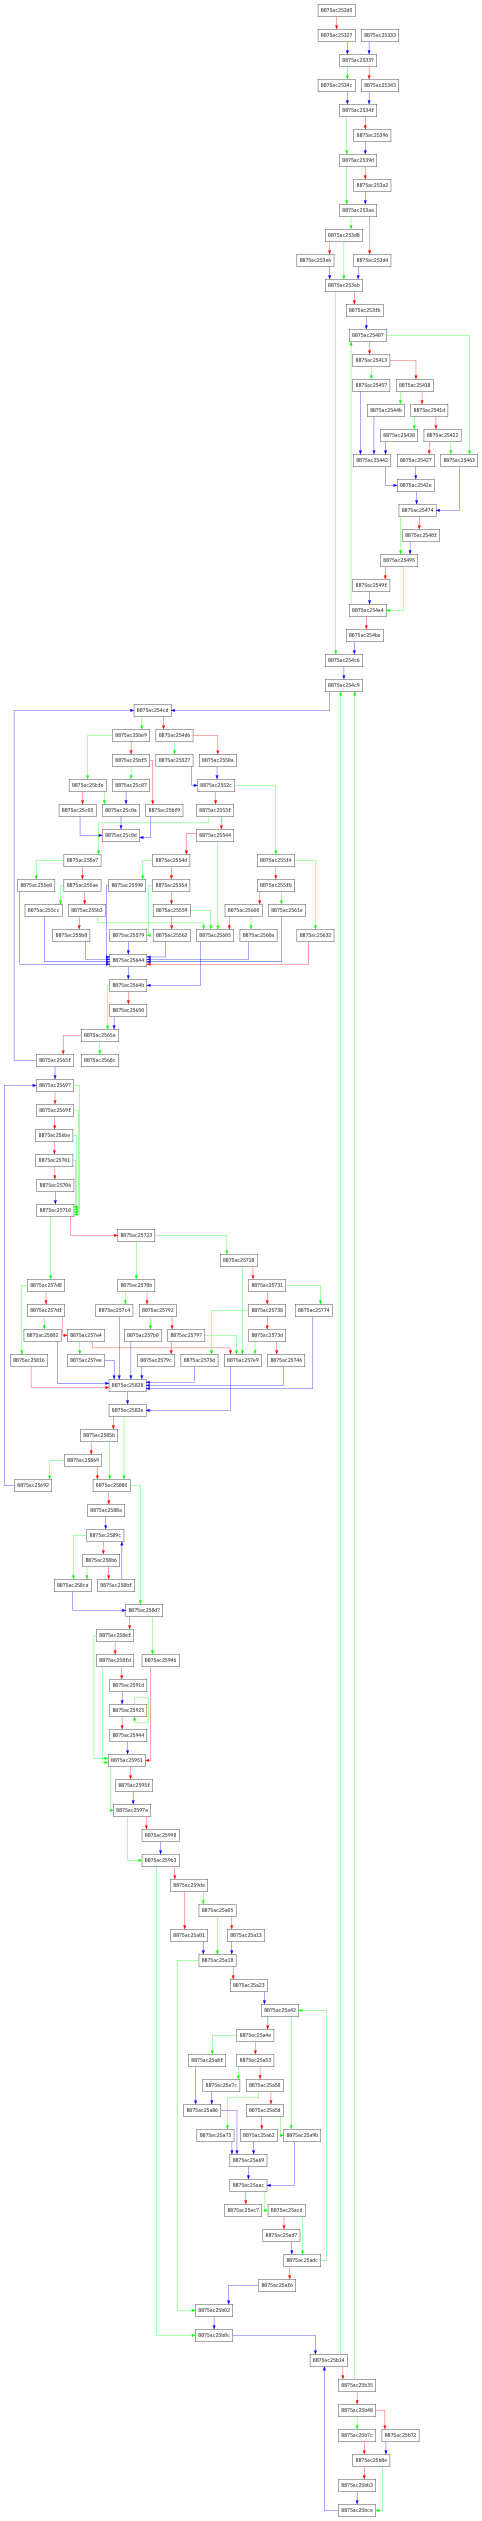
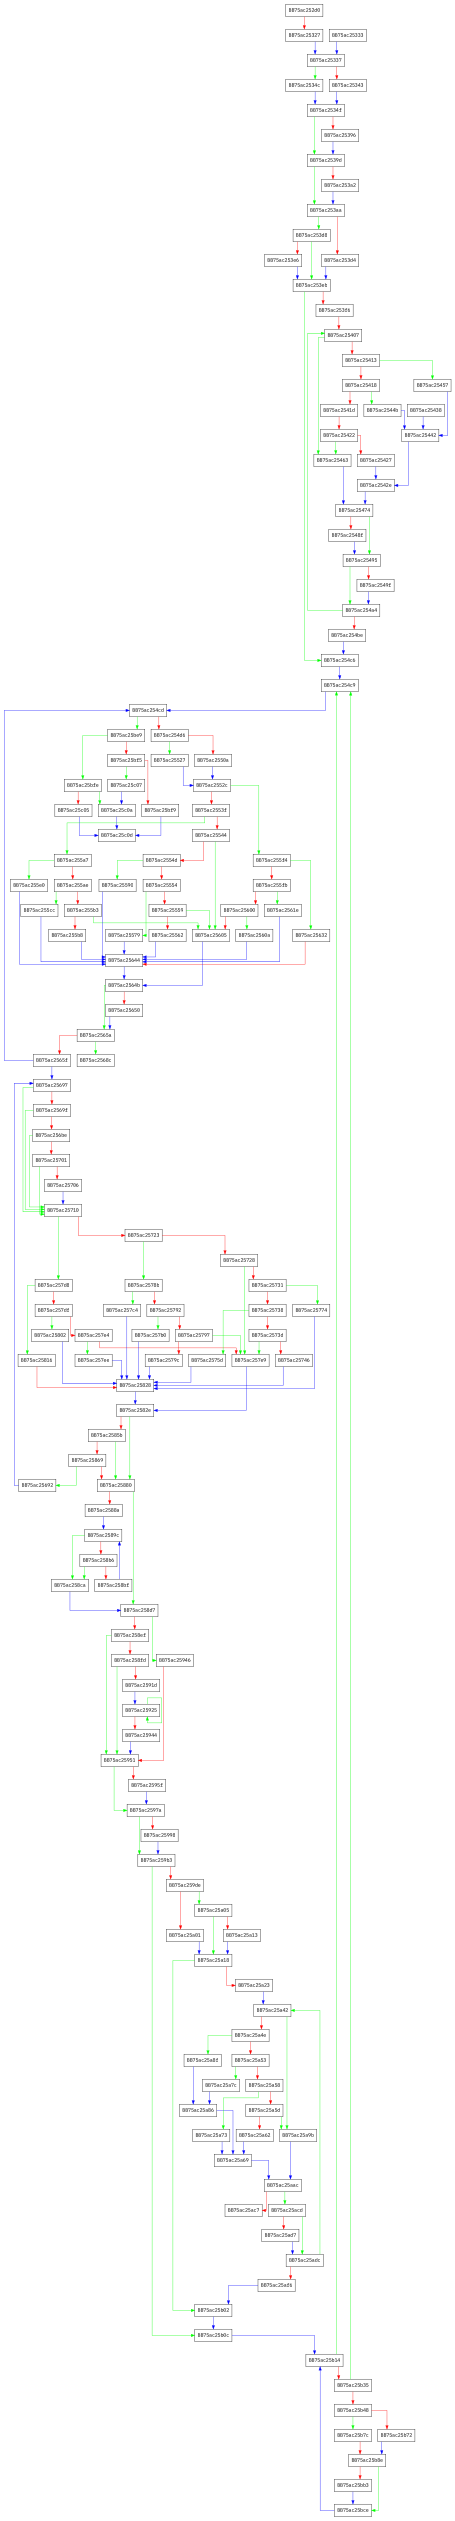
edge "BB75ac253f6" -> "BB75ac25407": color blue -> red
edge "BB75ac2541d" -> "BB75ac25438": removed
edge "BB75ac25723" -> "BB75ac25728": color green -> red
